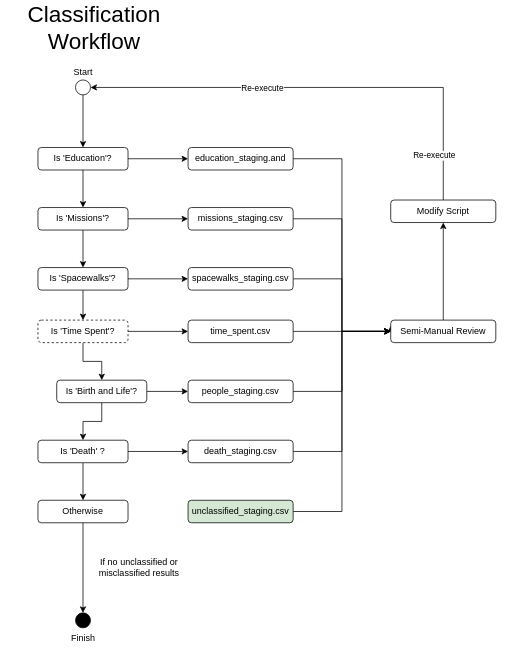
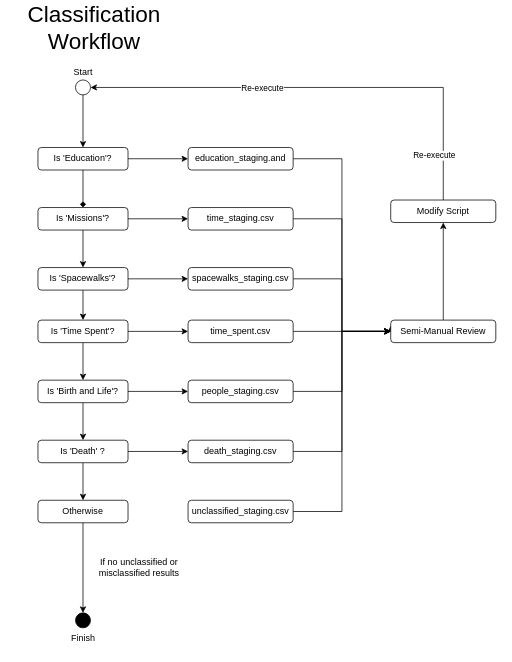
edge "Is 'Education'?" -> "Is 'Missions'?": arrowhead classic -> diamond
node "missions_staging.csv": label "missions_staging.csv" -> "time_staging.csv"
node "Is 'Time Spent'?": style dashed -> solid
node "Is 'Birth and Life'?": moved (102, 391) -> (83, 391)
node "unclassified_staging.csv": fillcolor #d5e8d4 -> #ffffff
